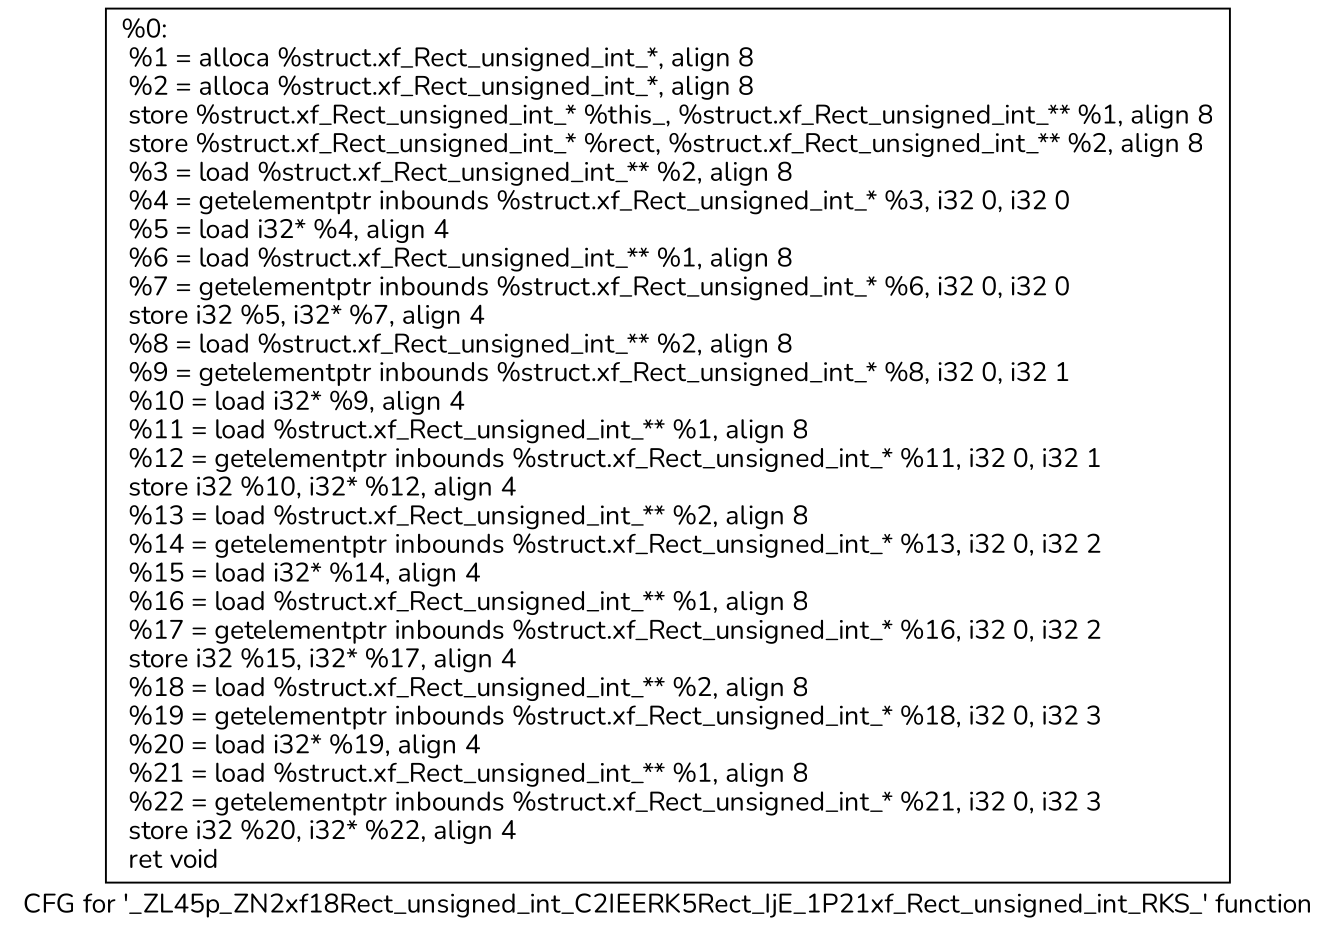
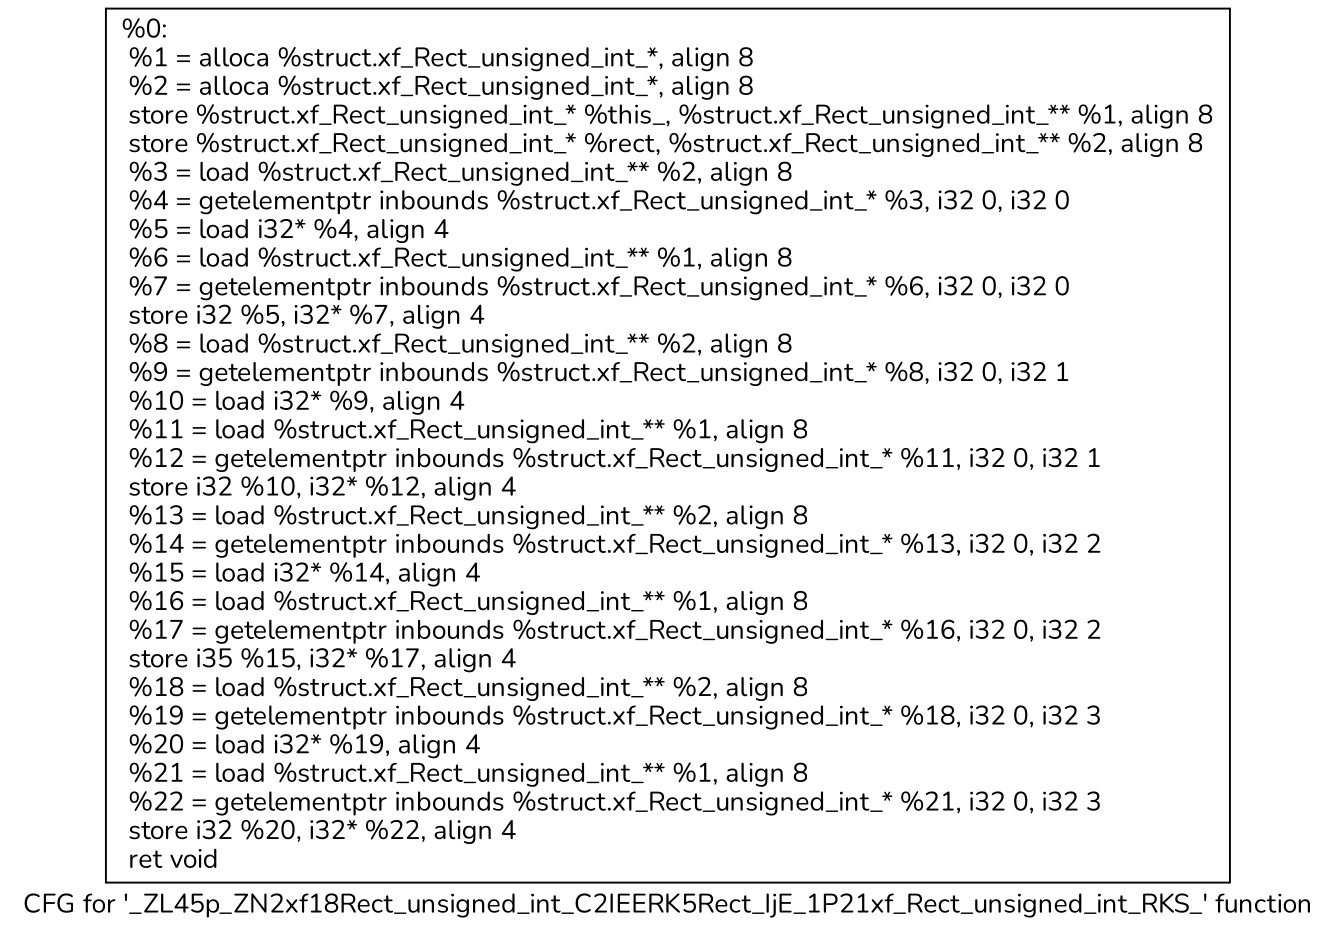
node "%0:": text "store i32 %15, i32* %17, align 4" -> "store i35 %15, i32* %17, align 4"
